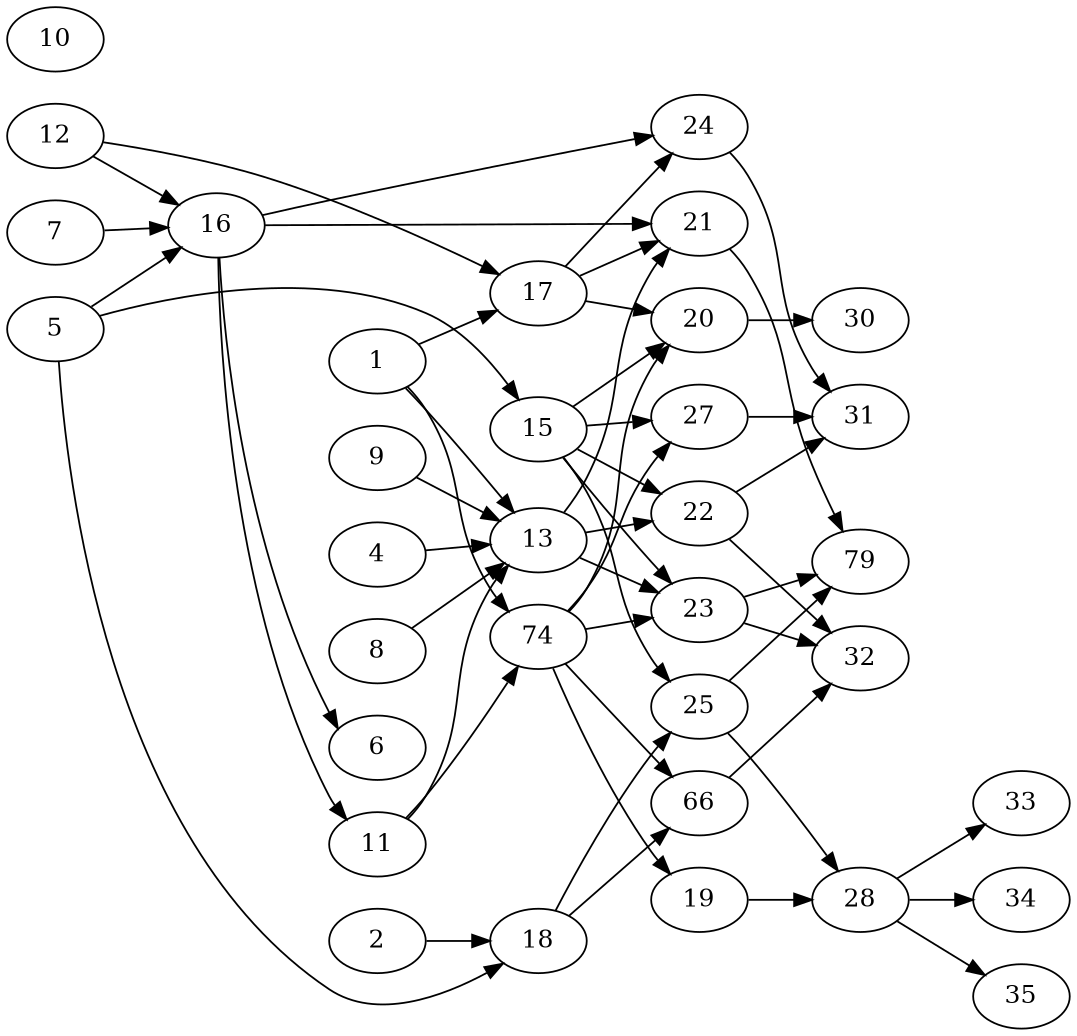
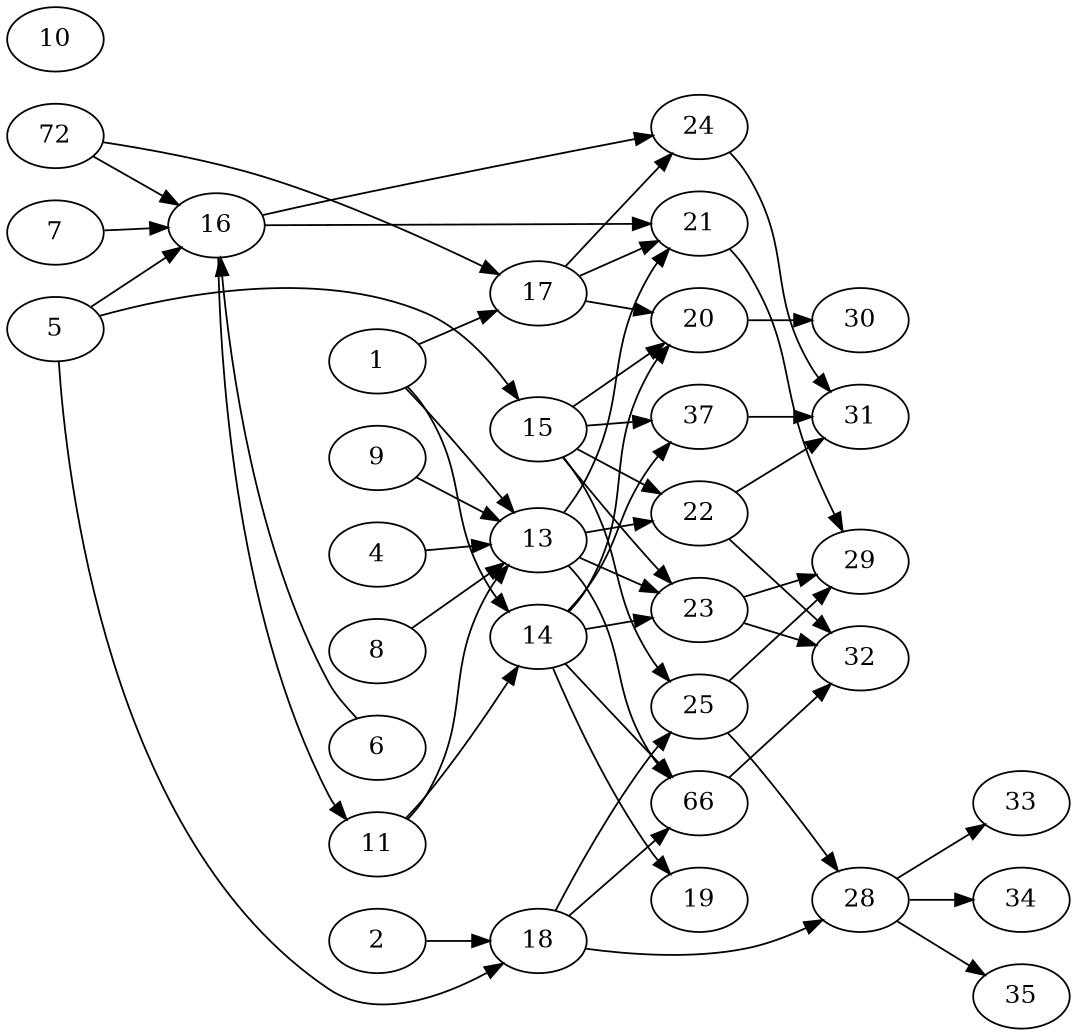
node "12": label "12" -> "72"
node "27": label "27" -> "37"
edge "16" -> "6": reversed
node "79": label "79" -> "29"
node "74": label "74" -> "14"
edge "13" -> "66": added
edge "19" -> "28": now "18" -> "28"
